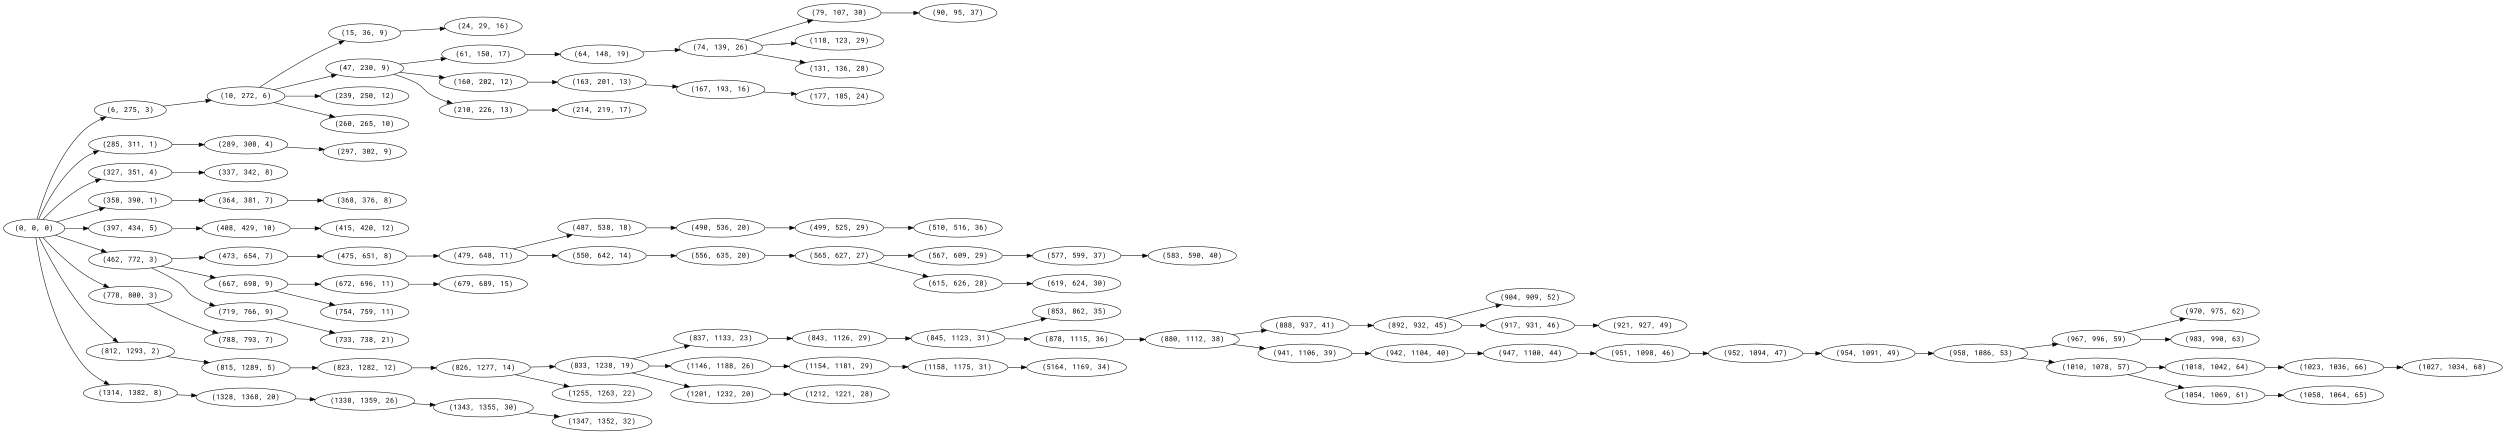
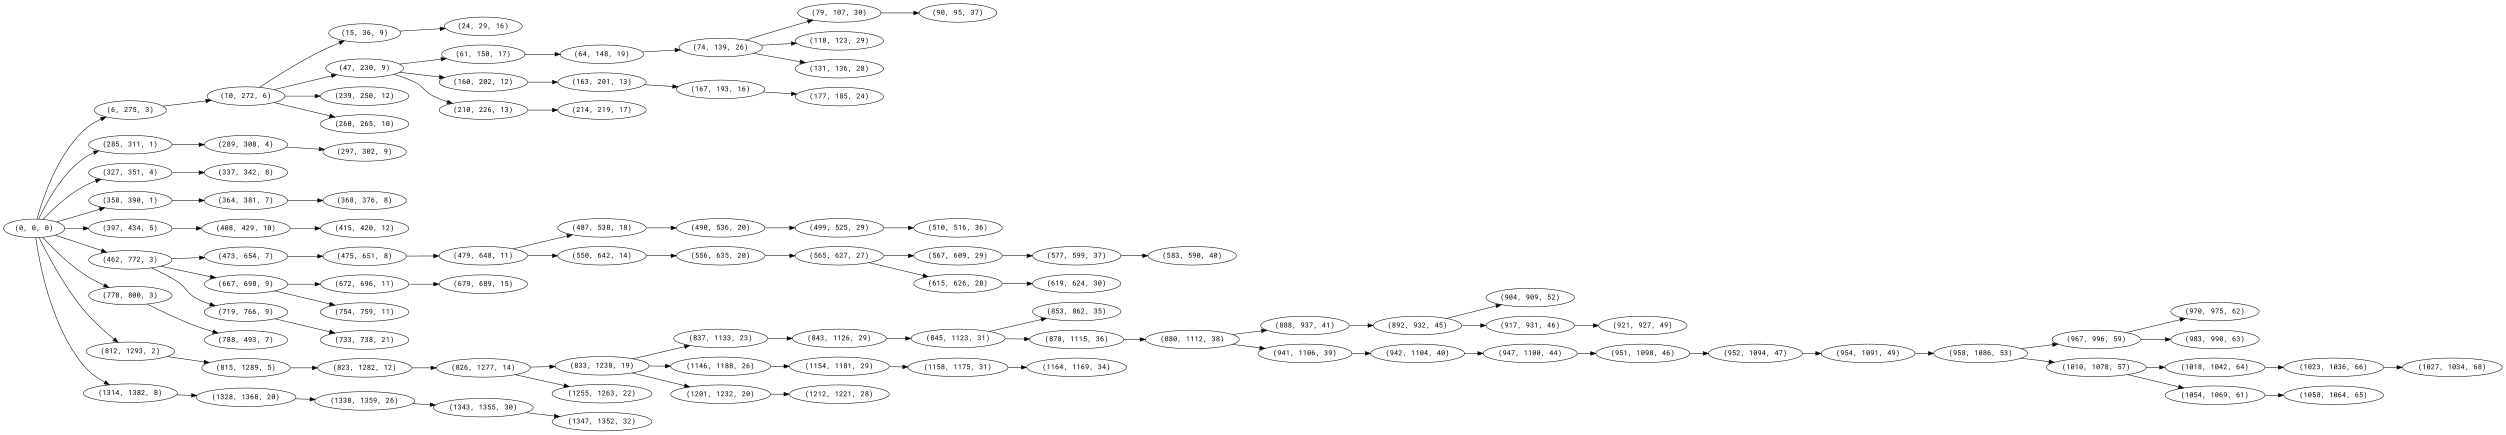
node "(788, 793, 7)": label "(788, 793, 7)" -> "(788, 493, 7)"
node "(5164, 1169, 34)": label "(5164, 1169, 34)" -> "(1164, 1169, 34)"
